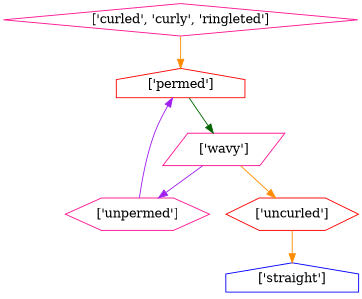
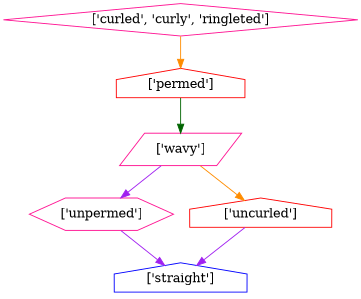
edge "['unpermed']" -> "['permed']": now "['unpermed']" -> "['straight']"
node "['uncurled']": shape hexagon -> house
edge "['uncurled']" -> "['straight']": color darkorange -> purple
